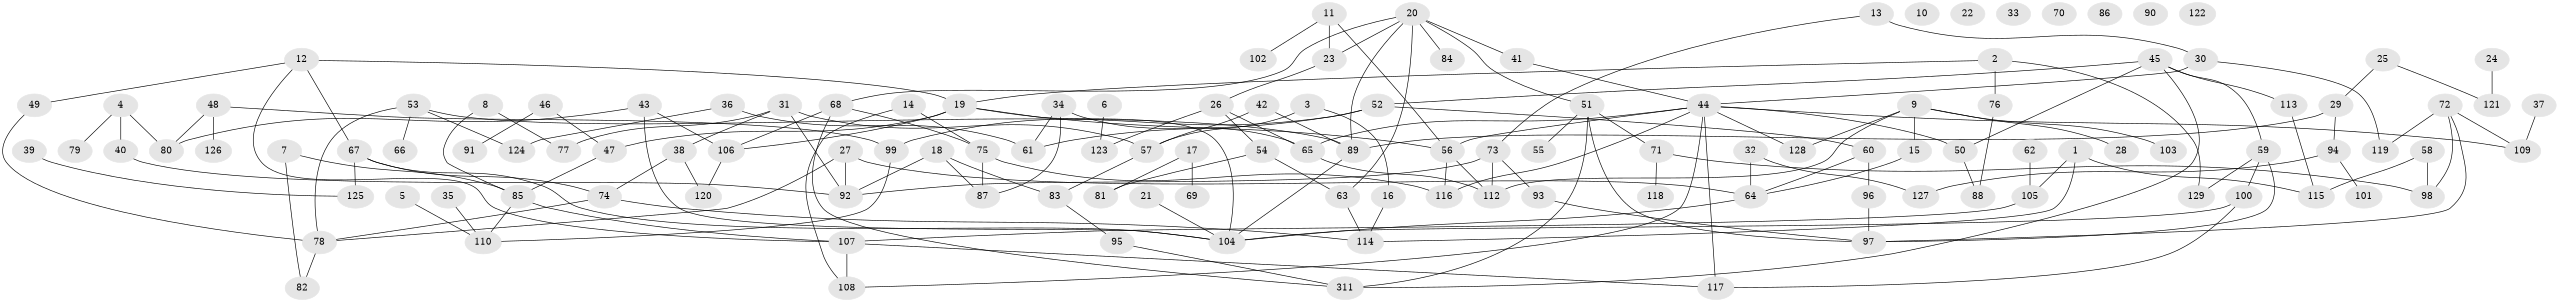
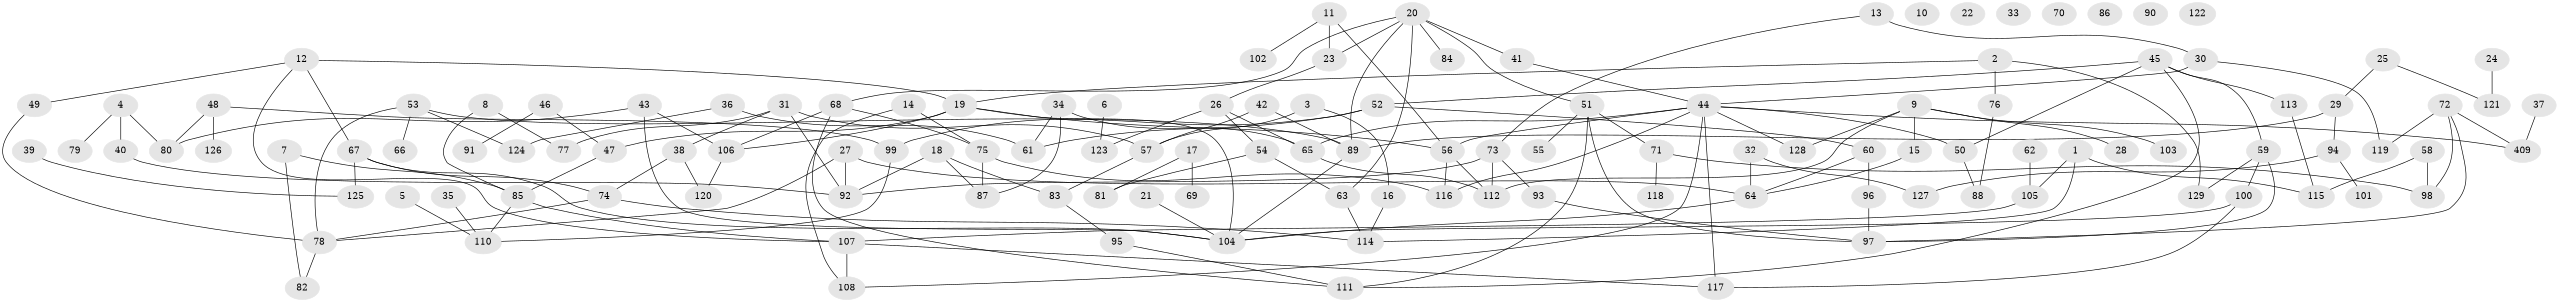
node "109": label "109" -> "409"
node "311": label "311" -> "111"
